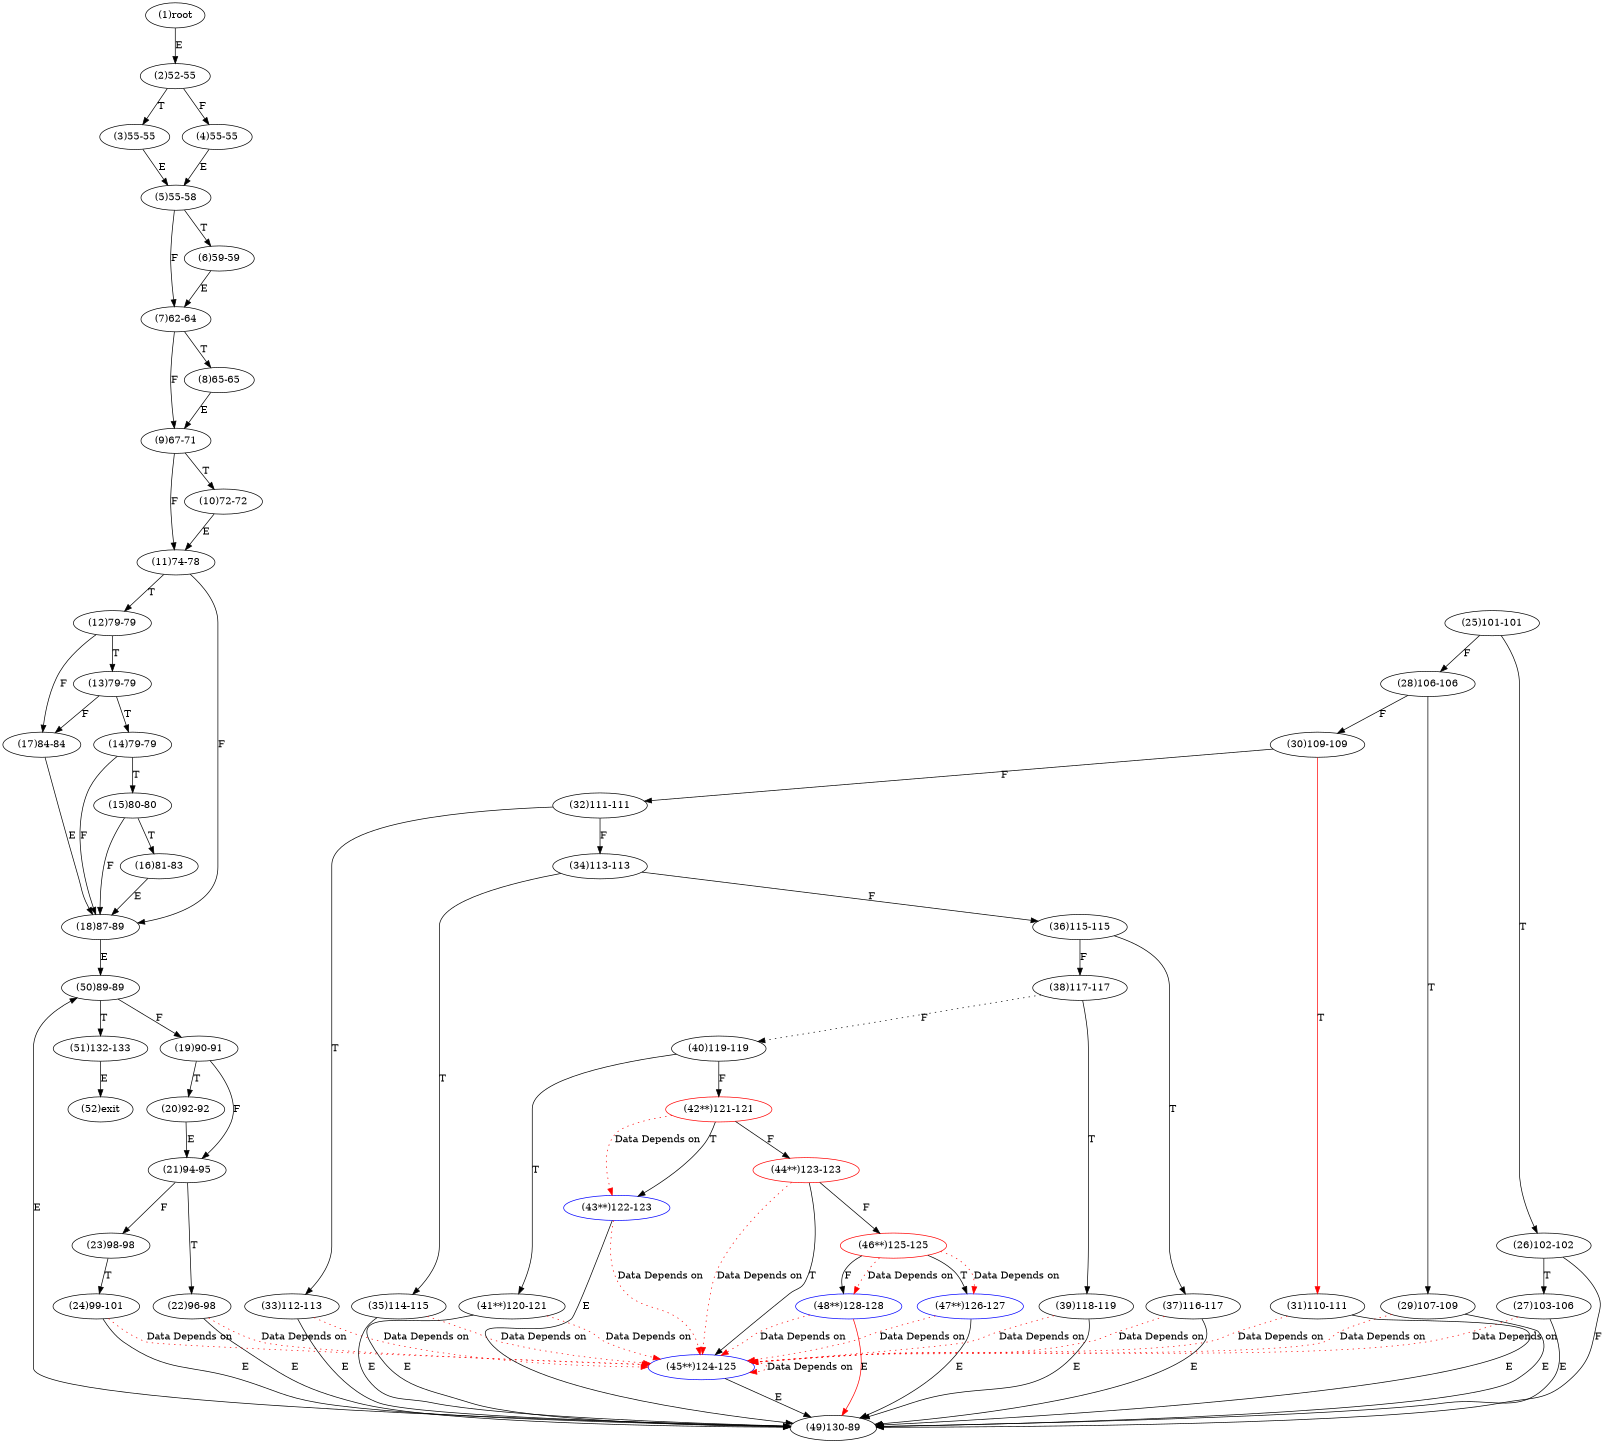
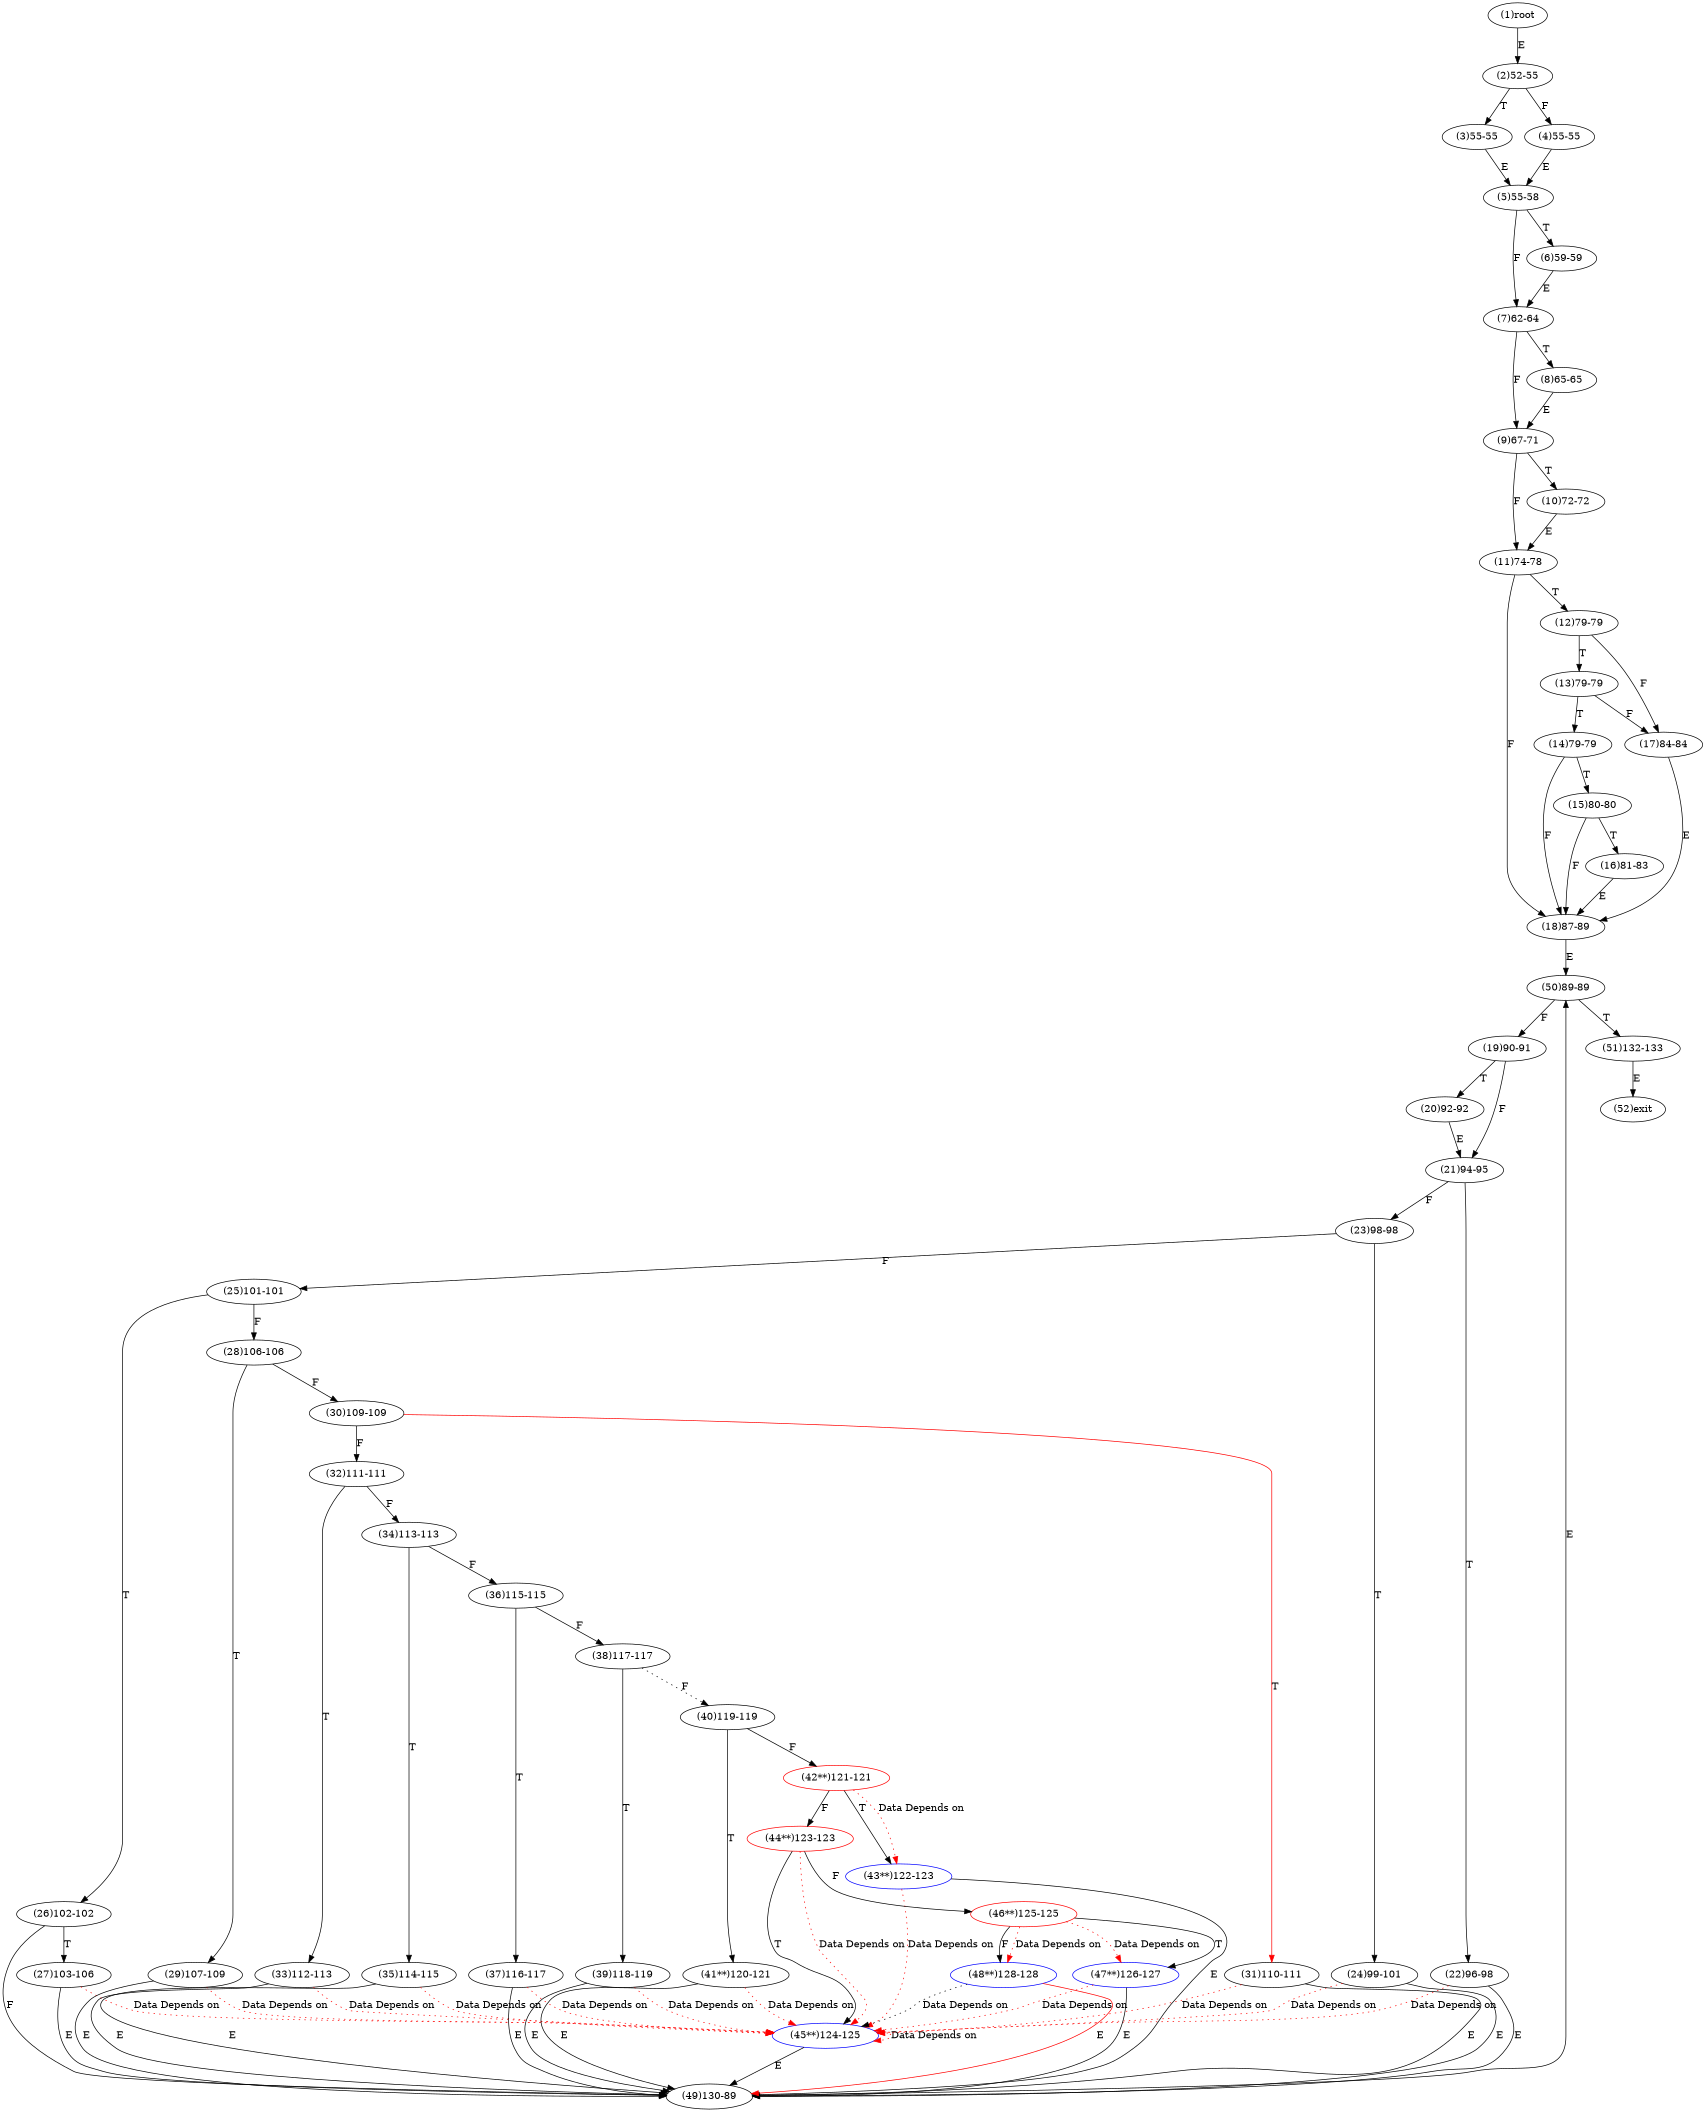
edge "(23)98-98" -> "(25)101-101": added, label "F"
edge "(48**)128-128" -> "(45**)124-125": color red -> black
